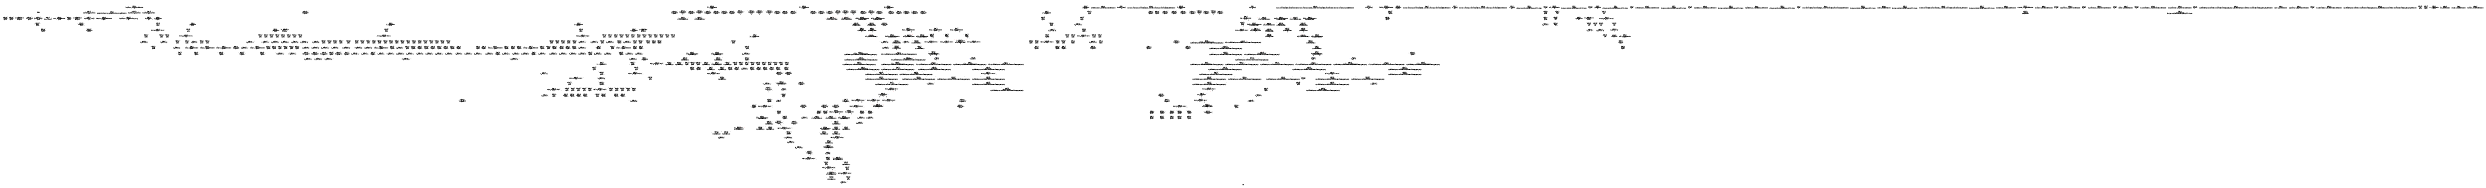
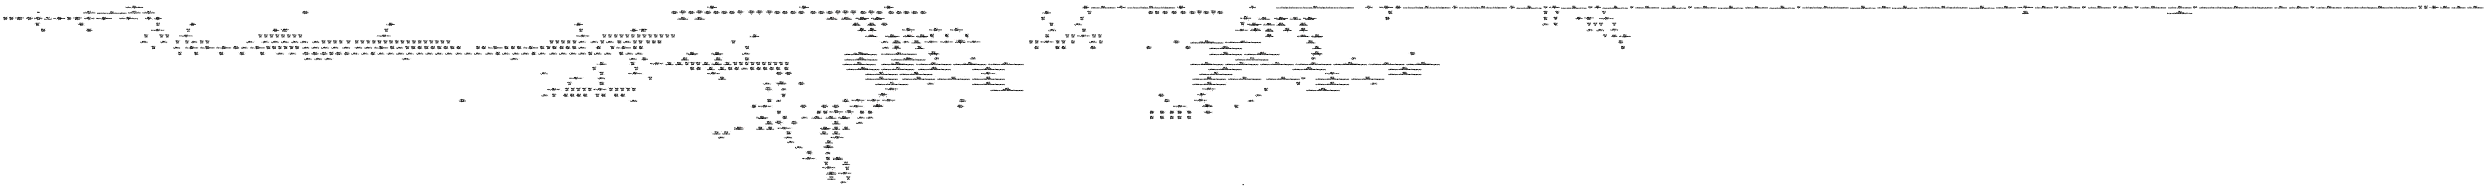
node "NodeID: 236": added
